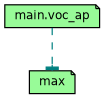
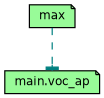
edge "main.voc_ap" -> "max": reversed
